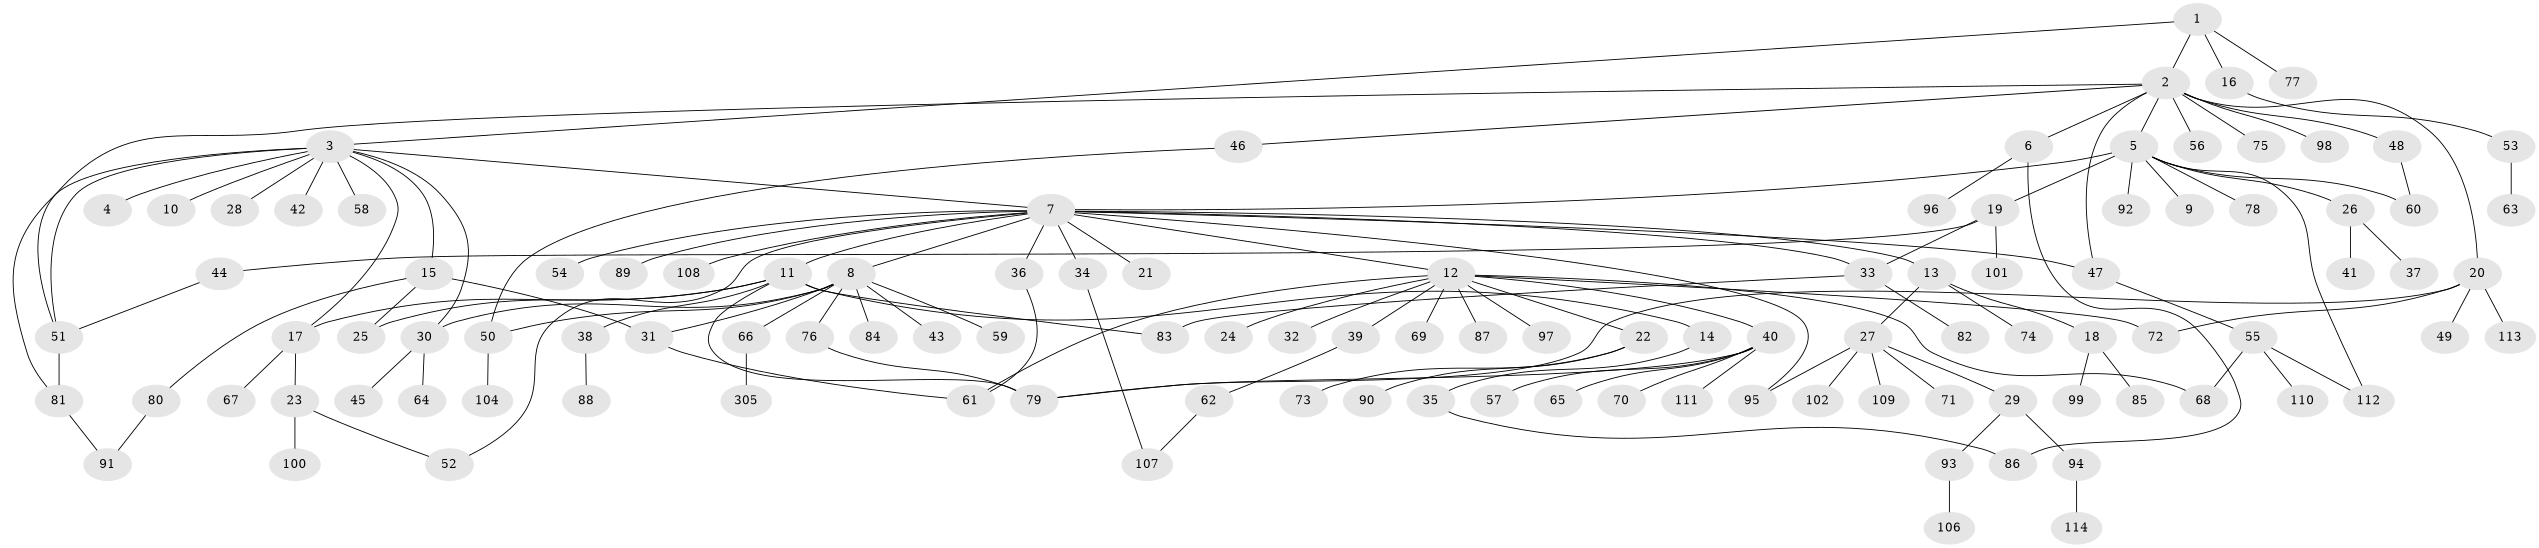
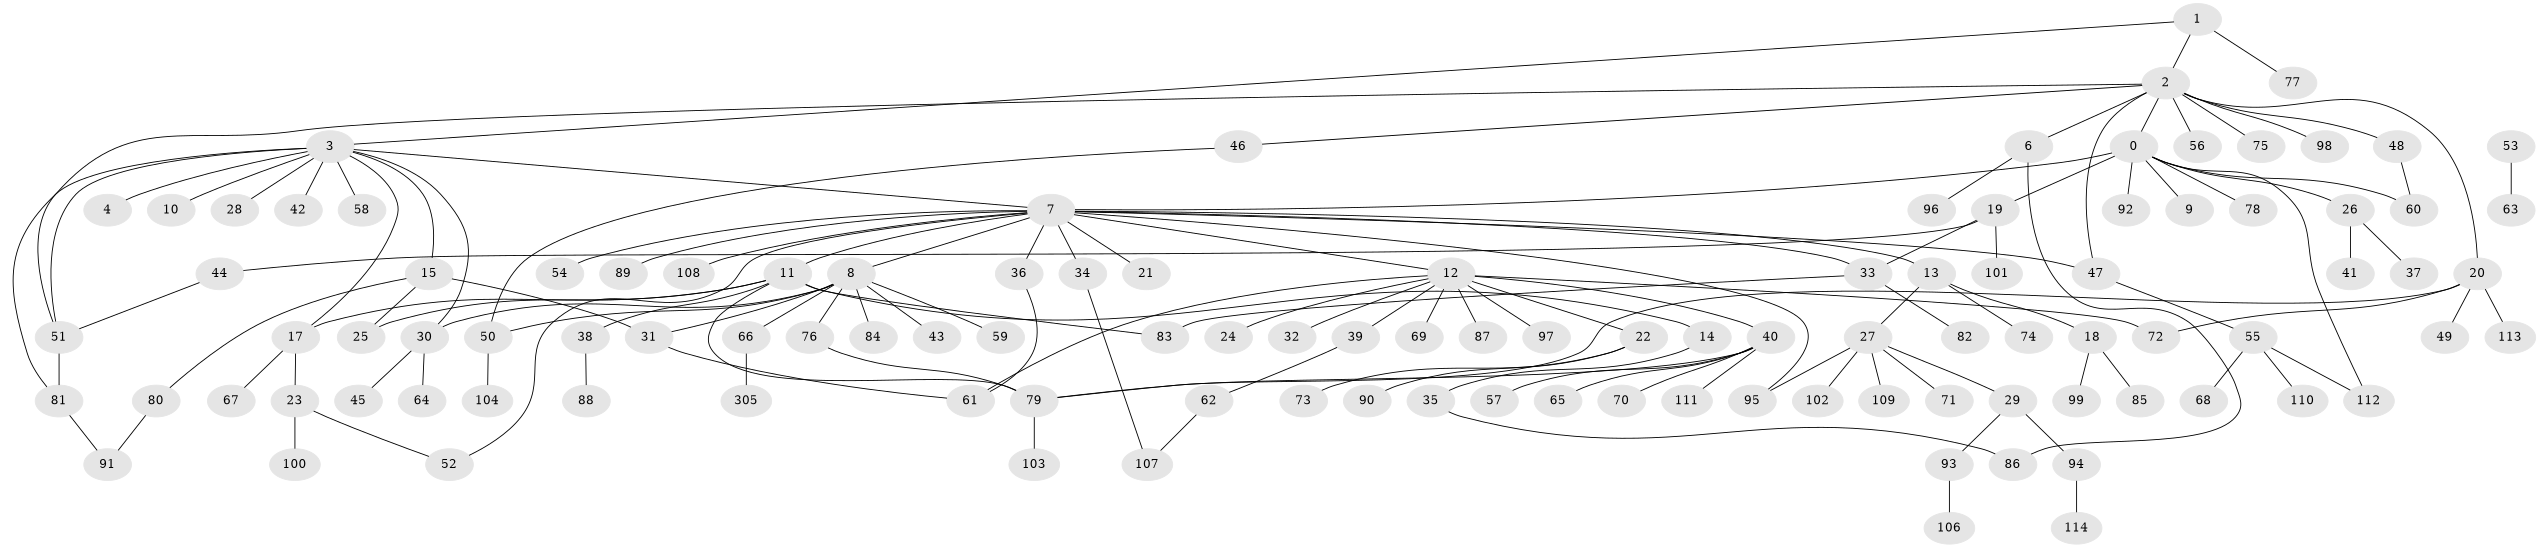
node "16": removed
node "5": label "5" -> "0"
edge "12" -- "68": removed
node "103": added
